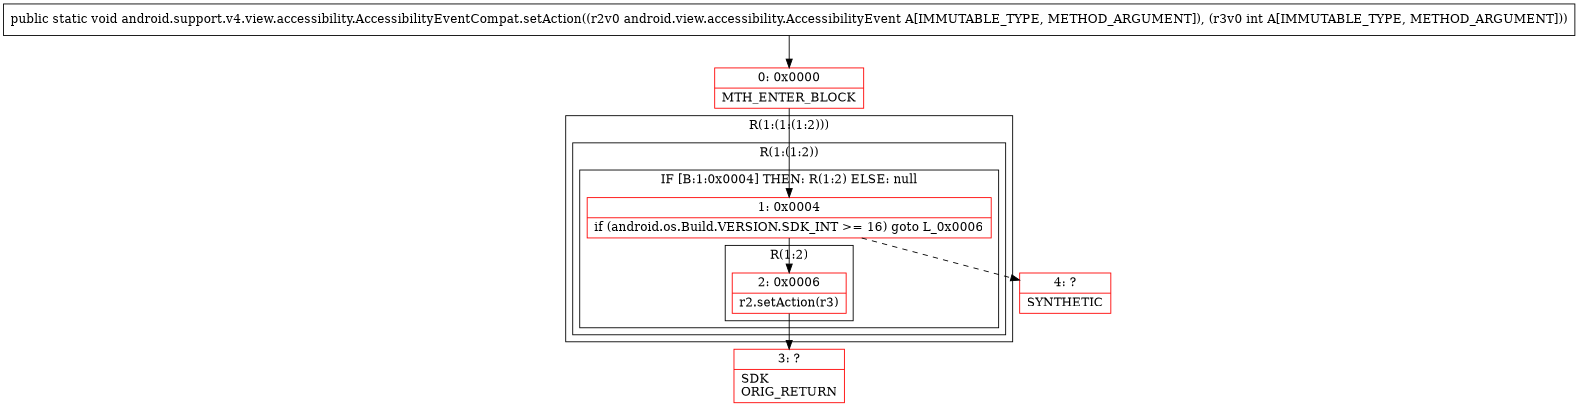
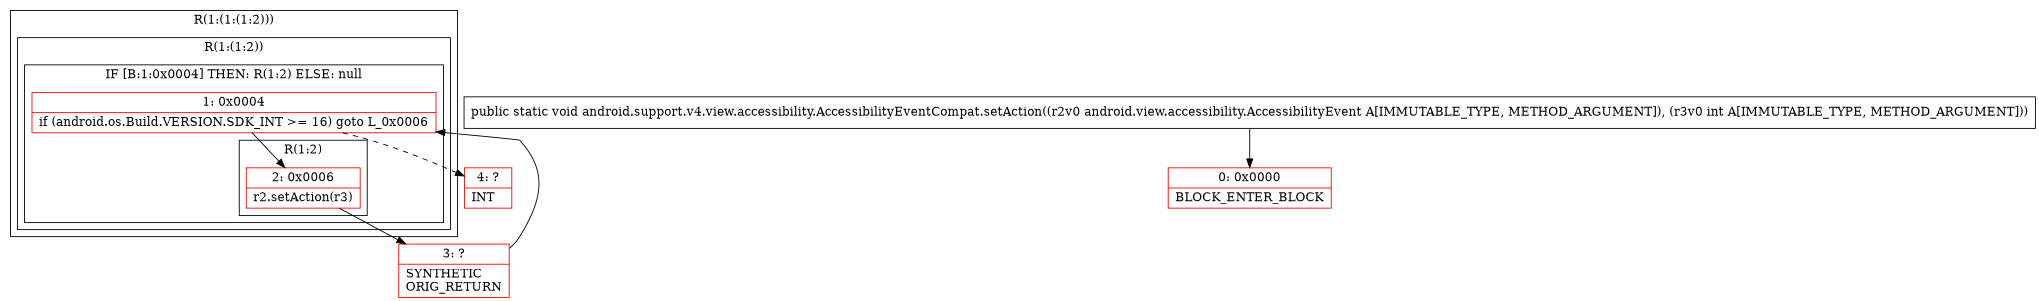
node "0: 0x0000": text "MTH_ENTER_BLOCK" -> "BLOCK_ENTER_BLOCK"
edge "0: 0x0000" -> "1: 0x0004": now "3: ?" -> "1: 0x0004"
node "4: ?": text "SYNTHETIC" -> "INT"
node "3: ?": text "SDK" -> "SYNTHETIC"
